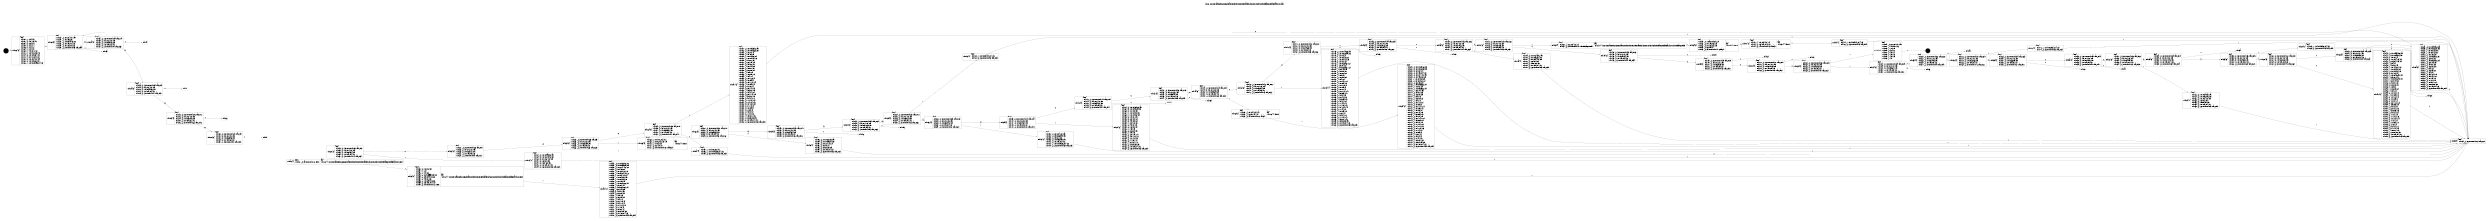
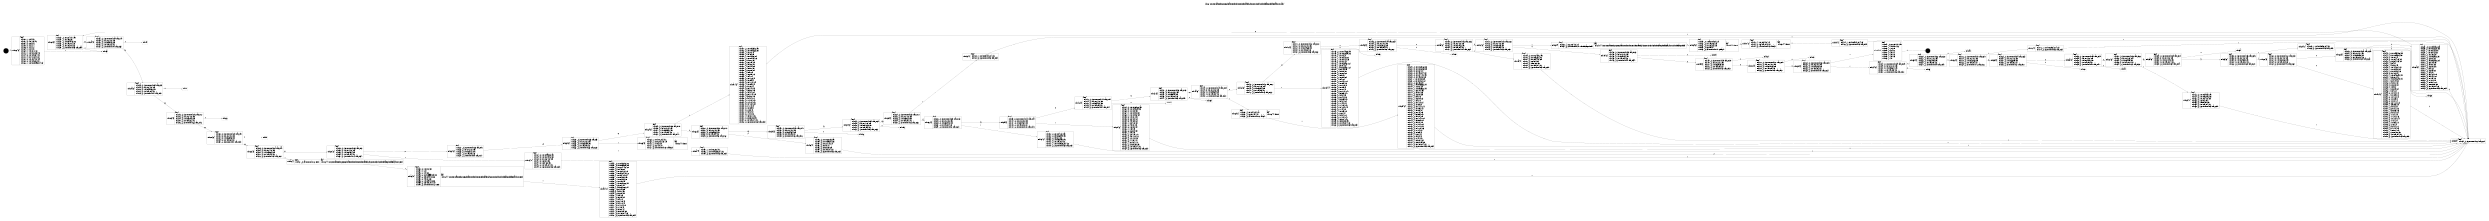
edge "0x401260 [45]" -> "0x40128d [23]": now "0x401260 [45]" -> "0x401d5a"
edge "0x401369 [25]" -> "0x401ea1 [19]": now "0x401369 [25]" -> "0x401382 [25]"
node "0x401305 [25]": added
